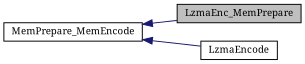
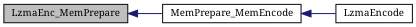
edge "LzmaEnc_MemPrepare" -> "MemPrepare_MemEncode": reversed
